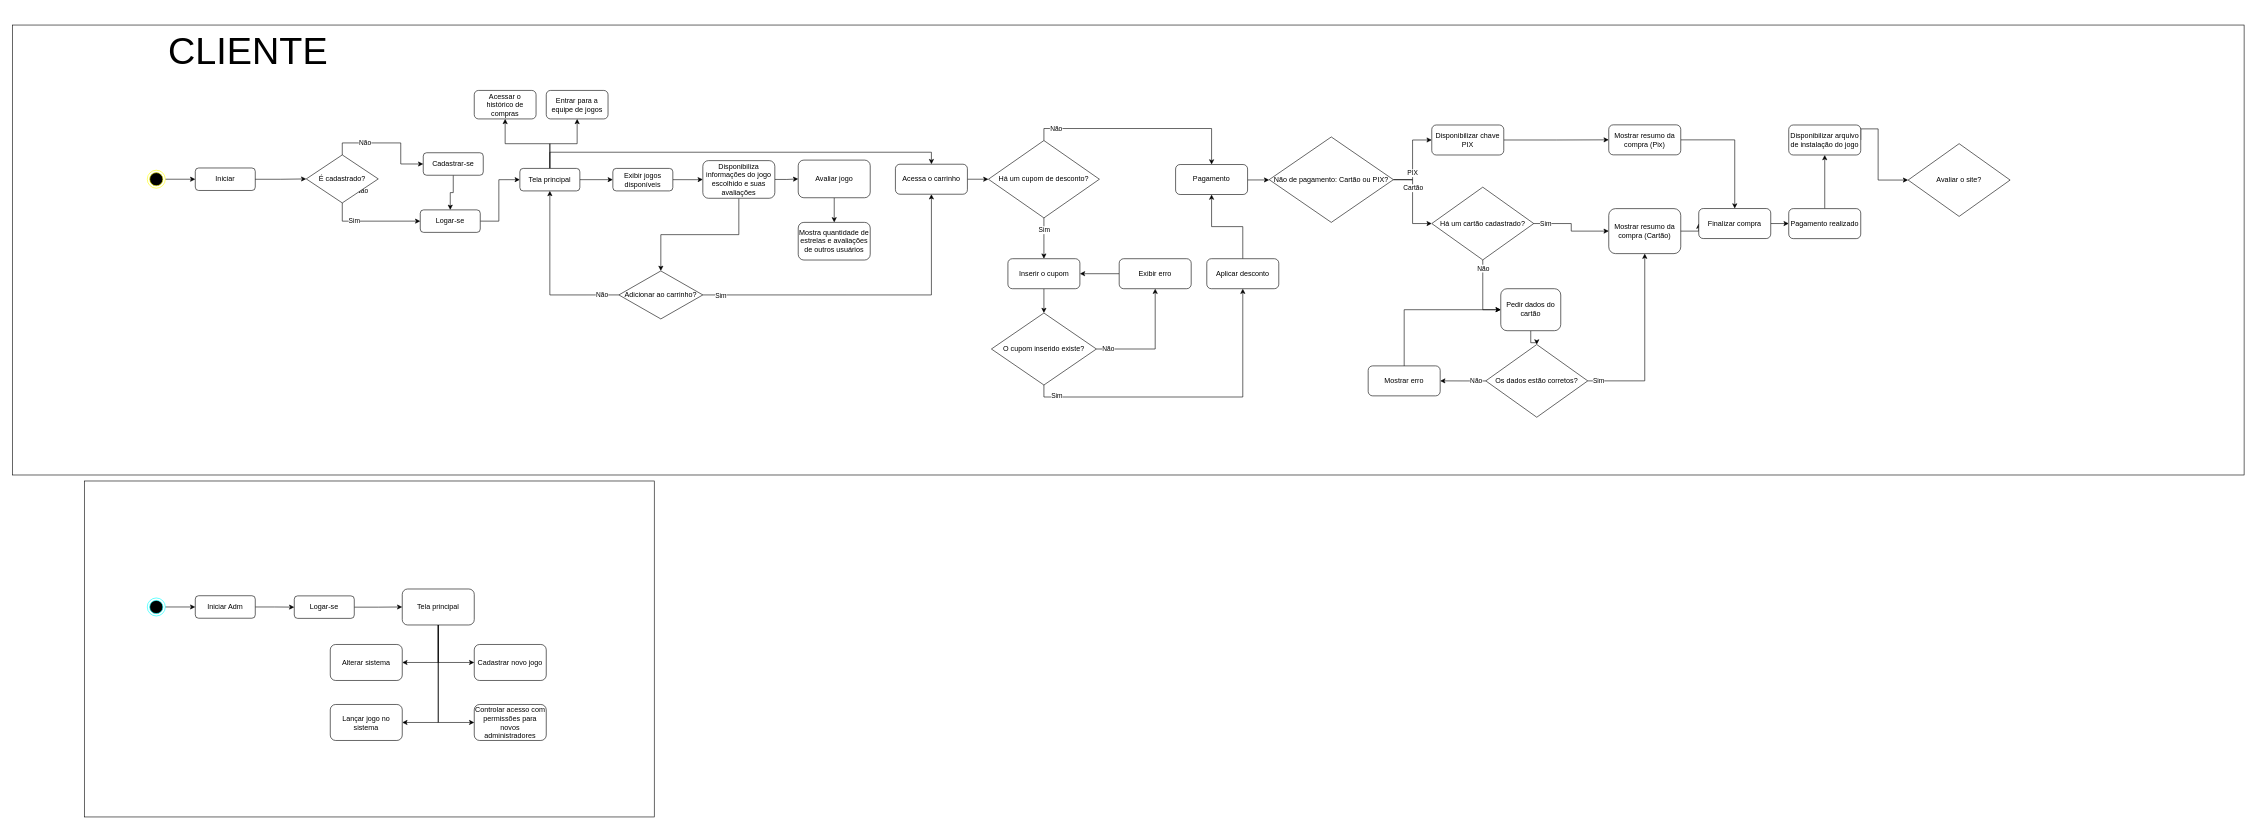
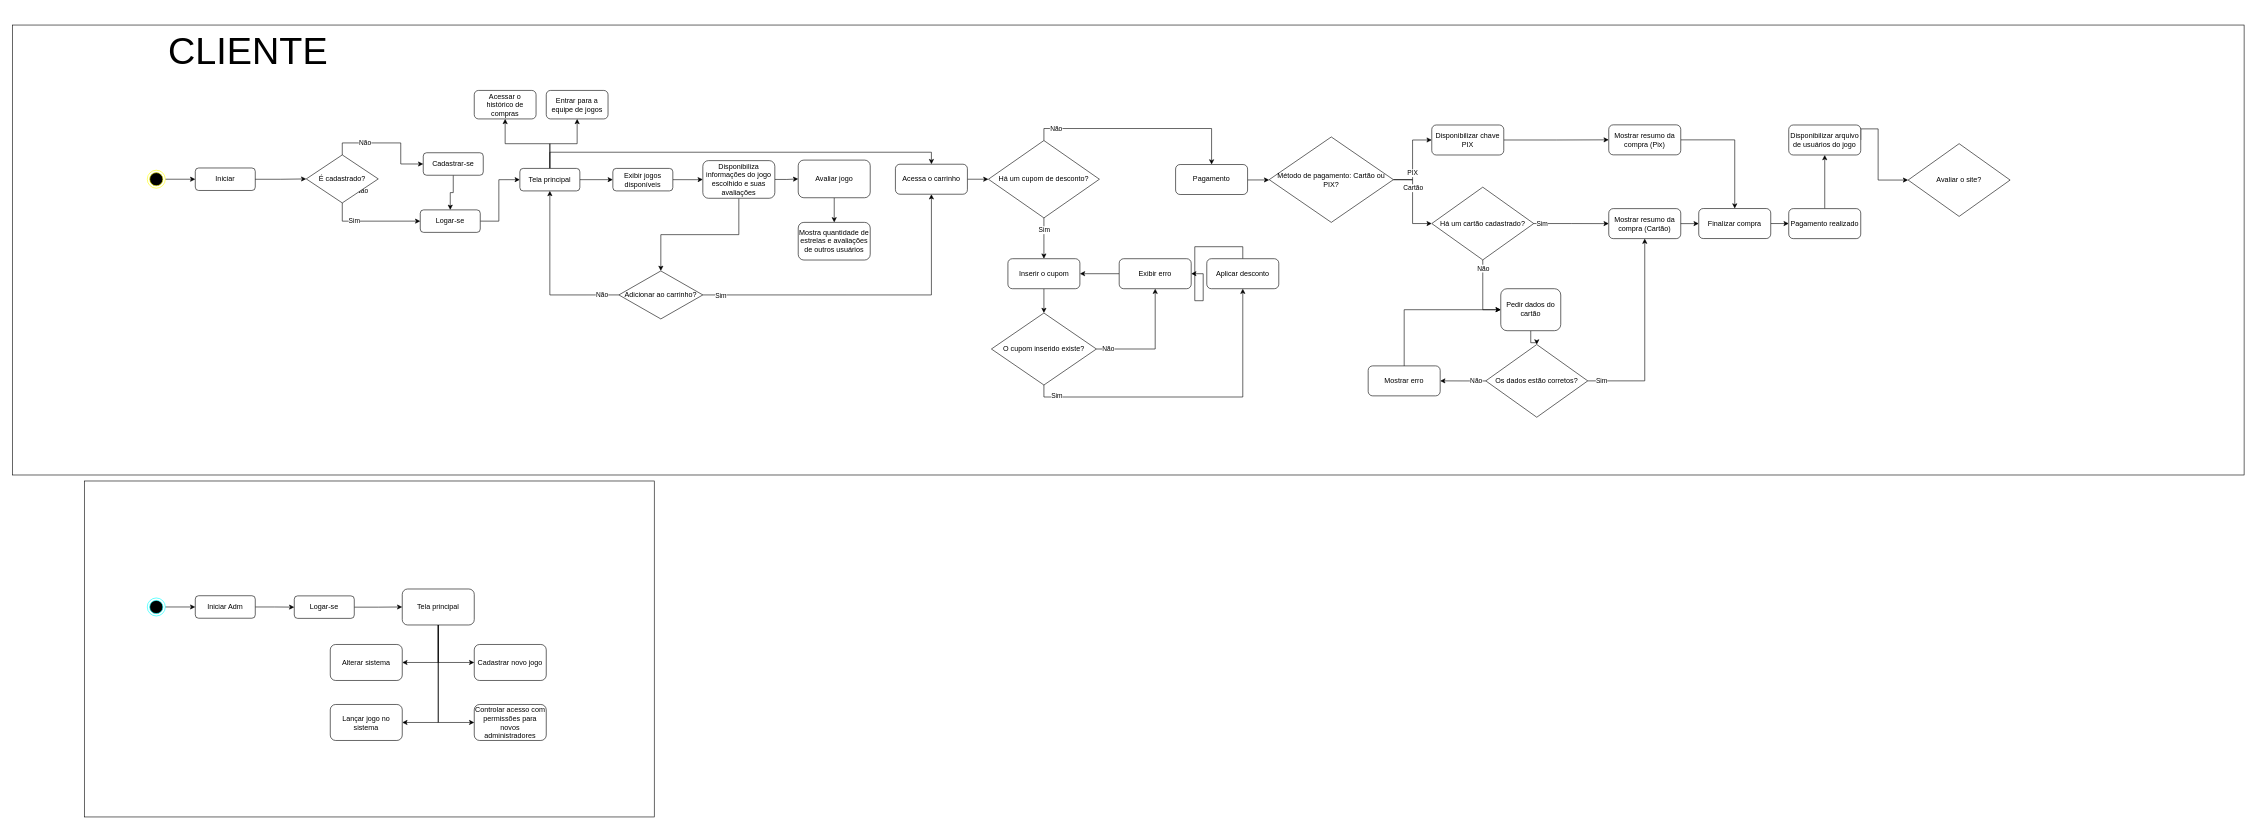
node "Disponibilizar arquivo de instalação do jogo": label "Disponibilizar arquivo de instalação do jogo" -> "Disponibilizar arquivo de usuários do jogo"
node "Não de pagamento: Cartão ou PIX?": label "Não de pagamento: Cartão ou PIX?" -> "Método de pagamento: Cartão ou PIX?"
edge "Aplicar desconto" -> "Pagamento": now "Aplicar desconto" -> "Exibir erro"
node "Mostrar resumo da compra (Cartão)": size 72x45 -> 72x30
